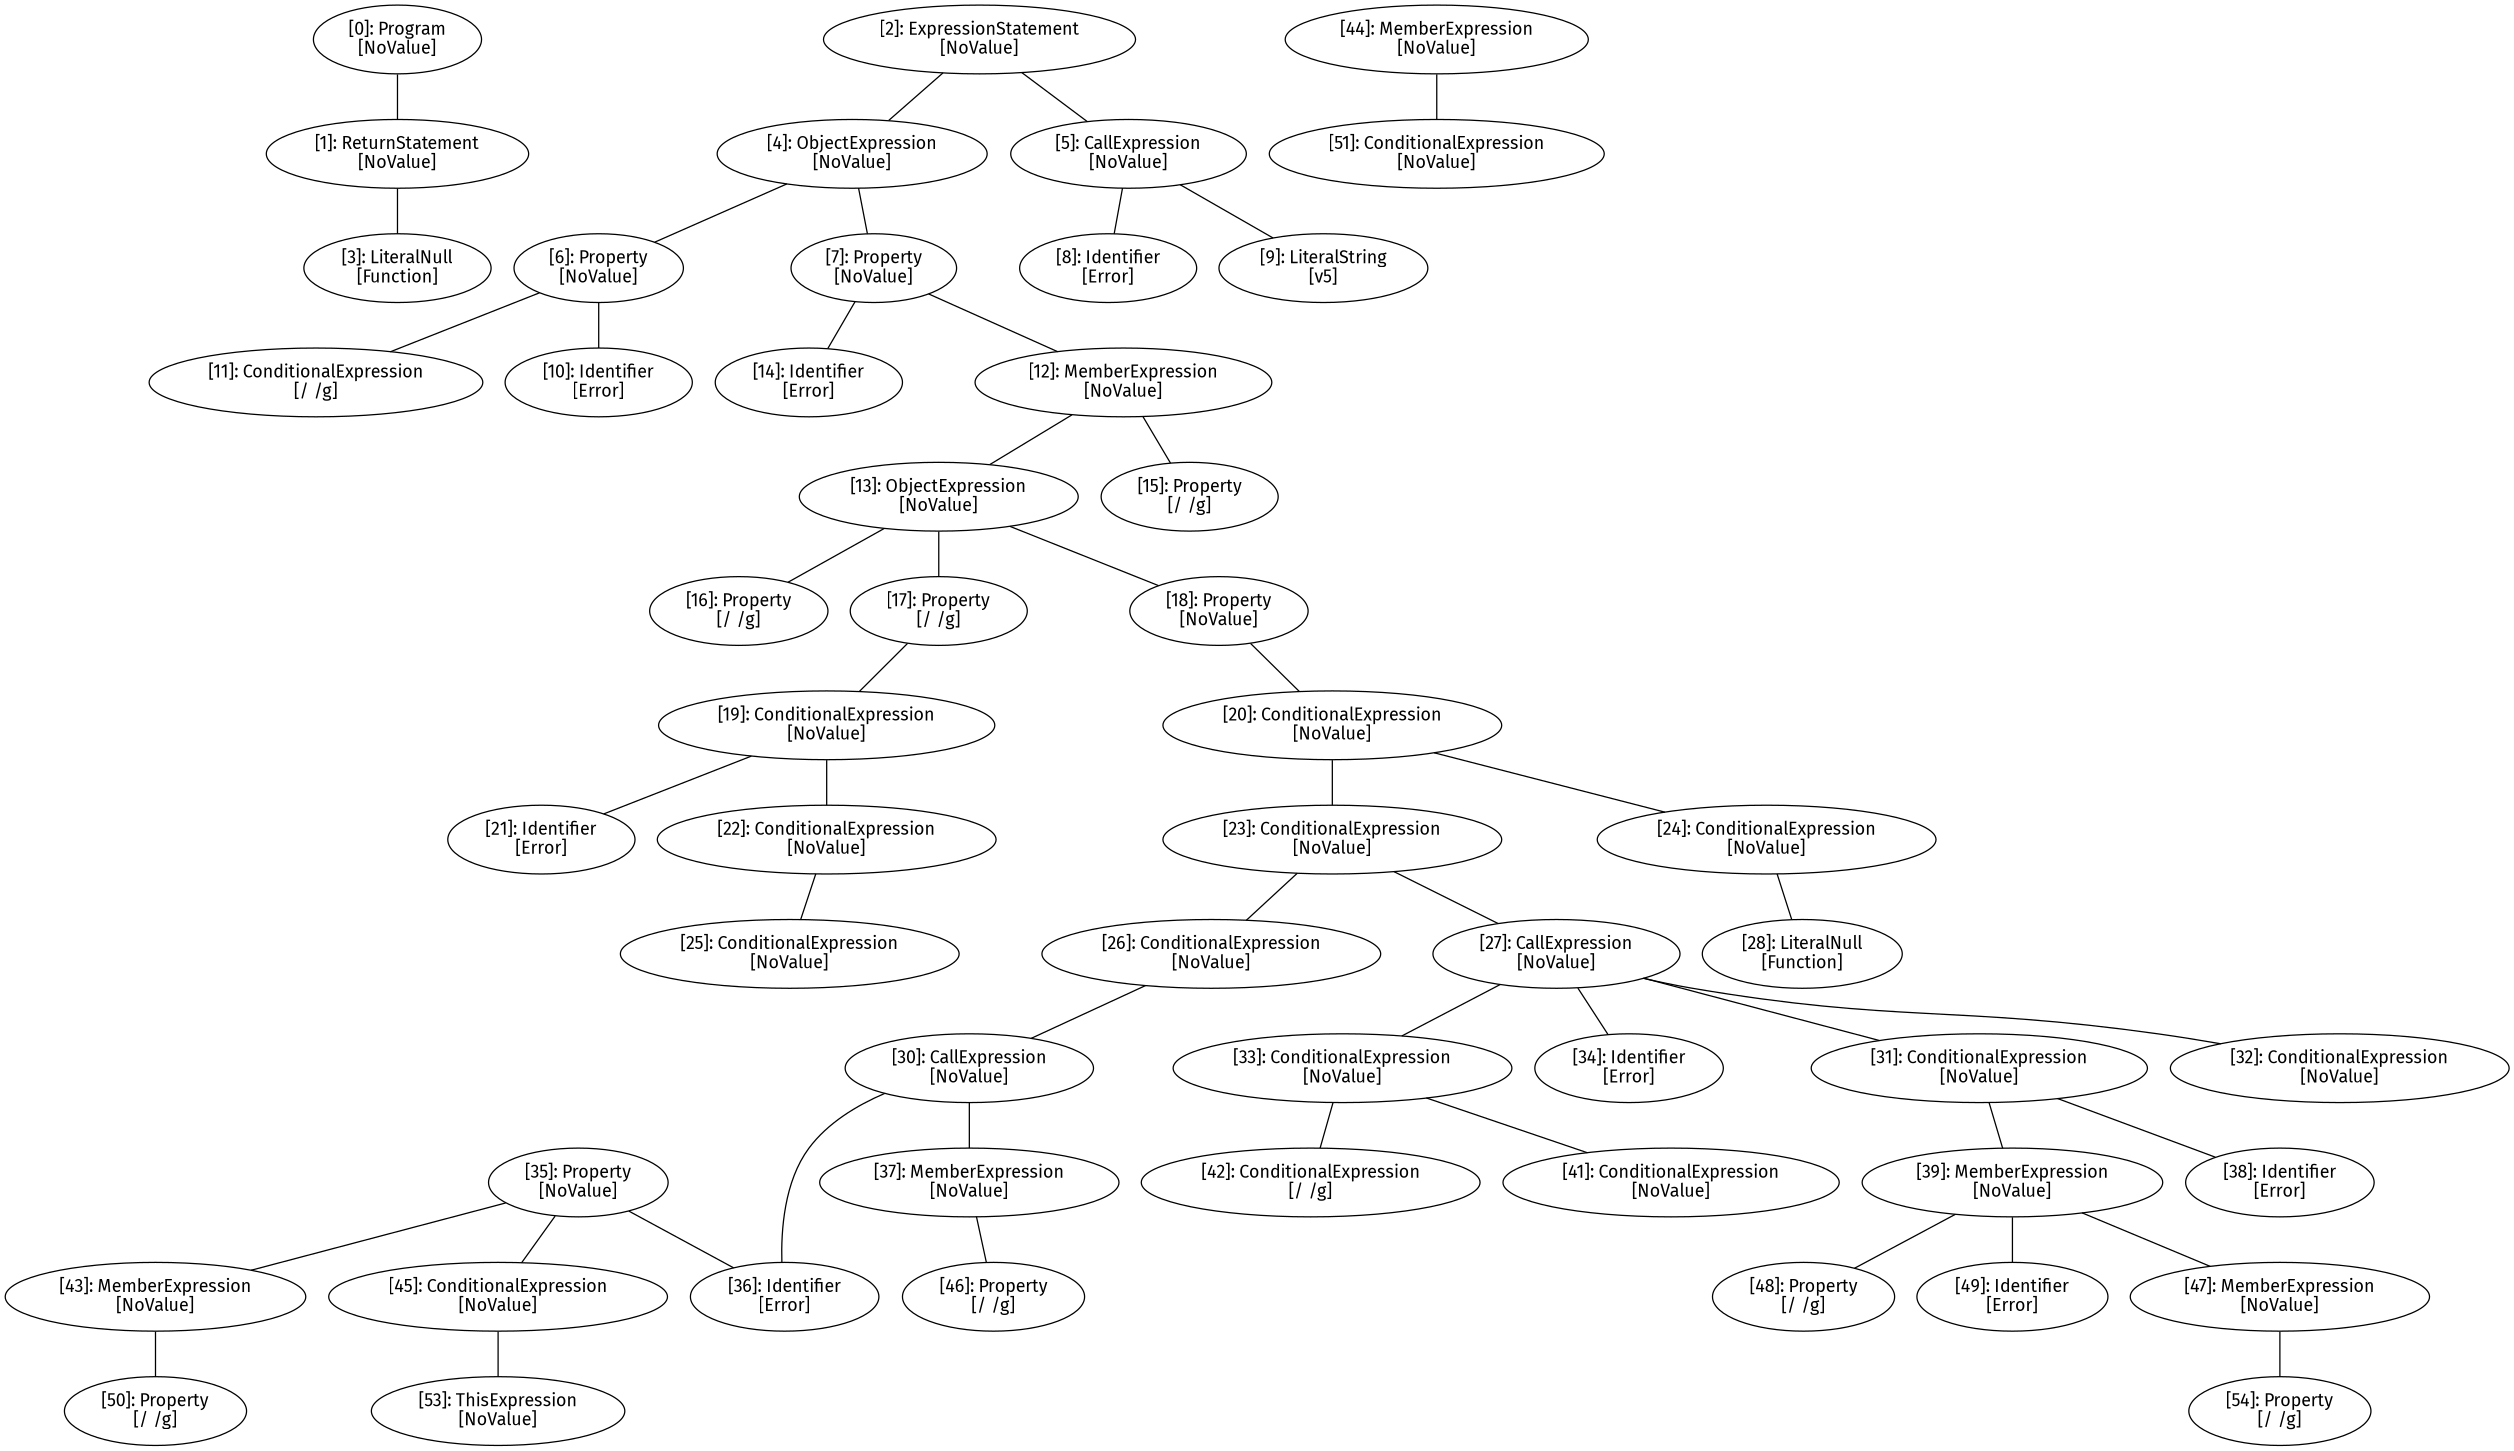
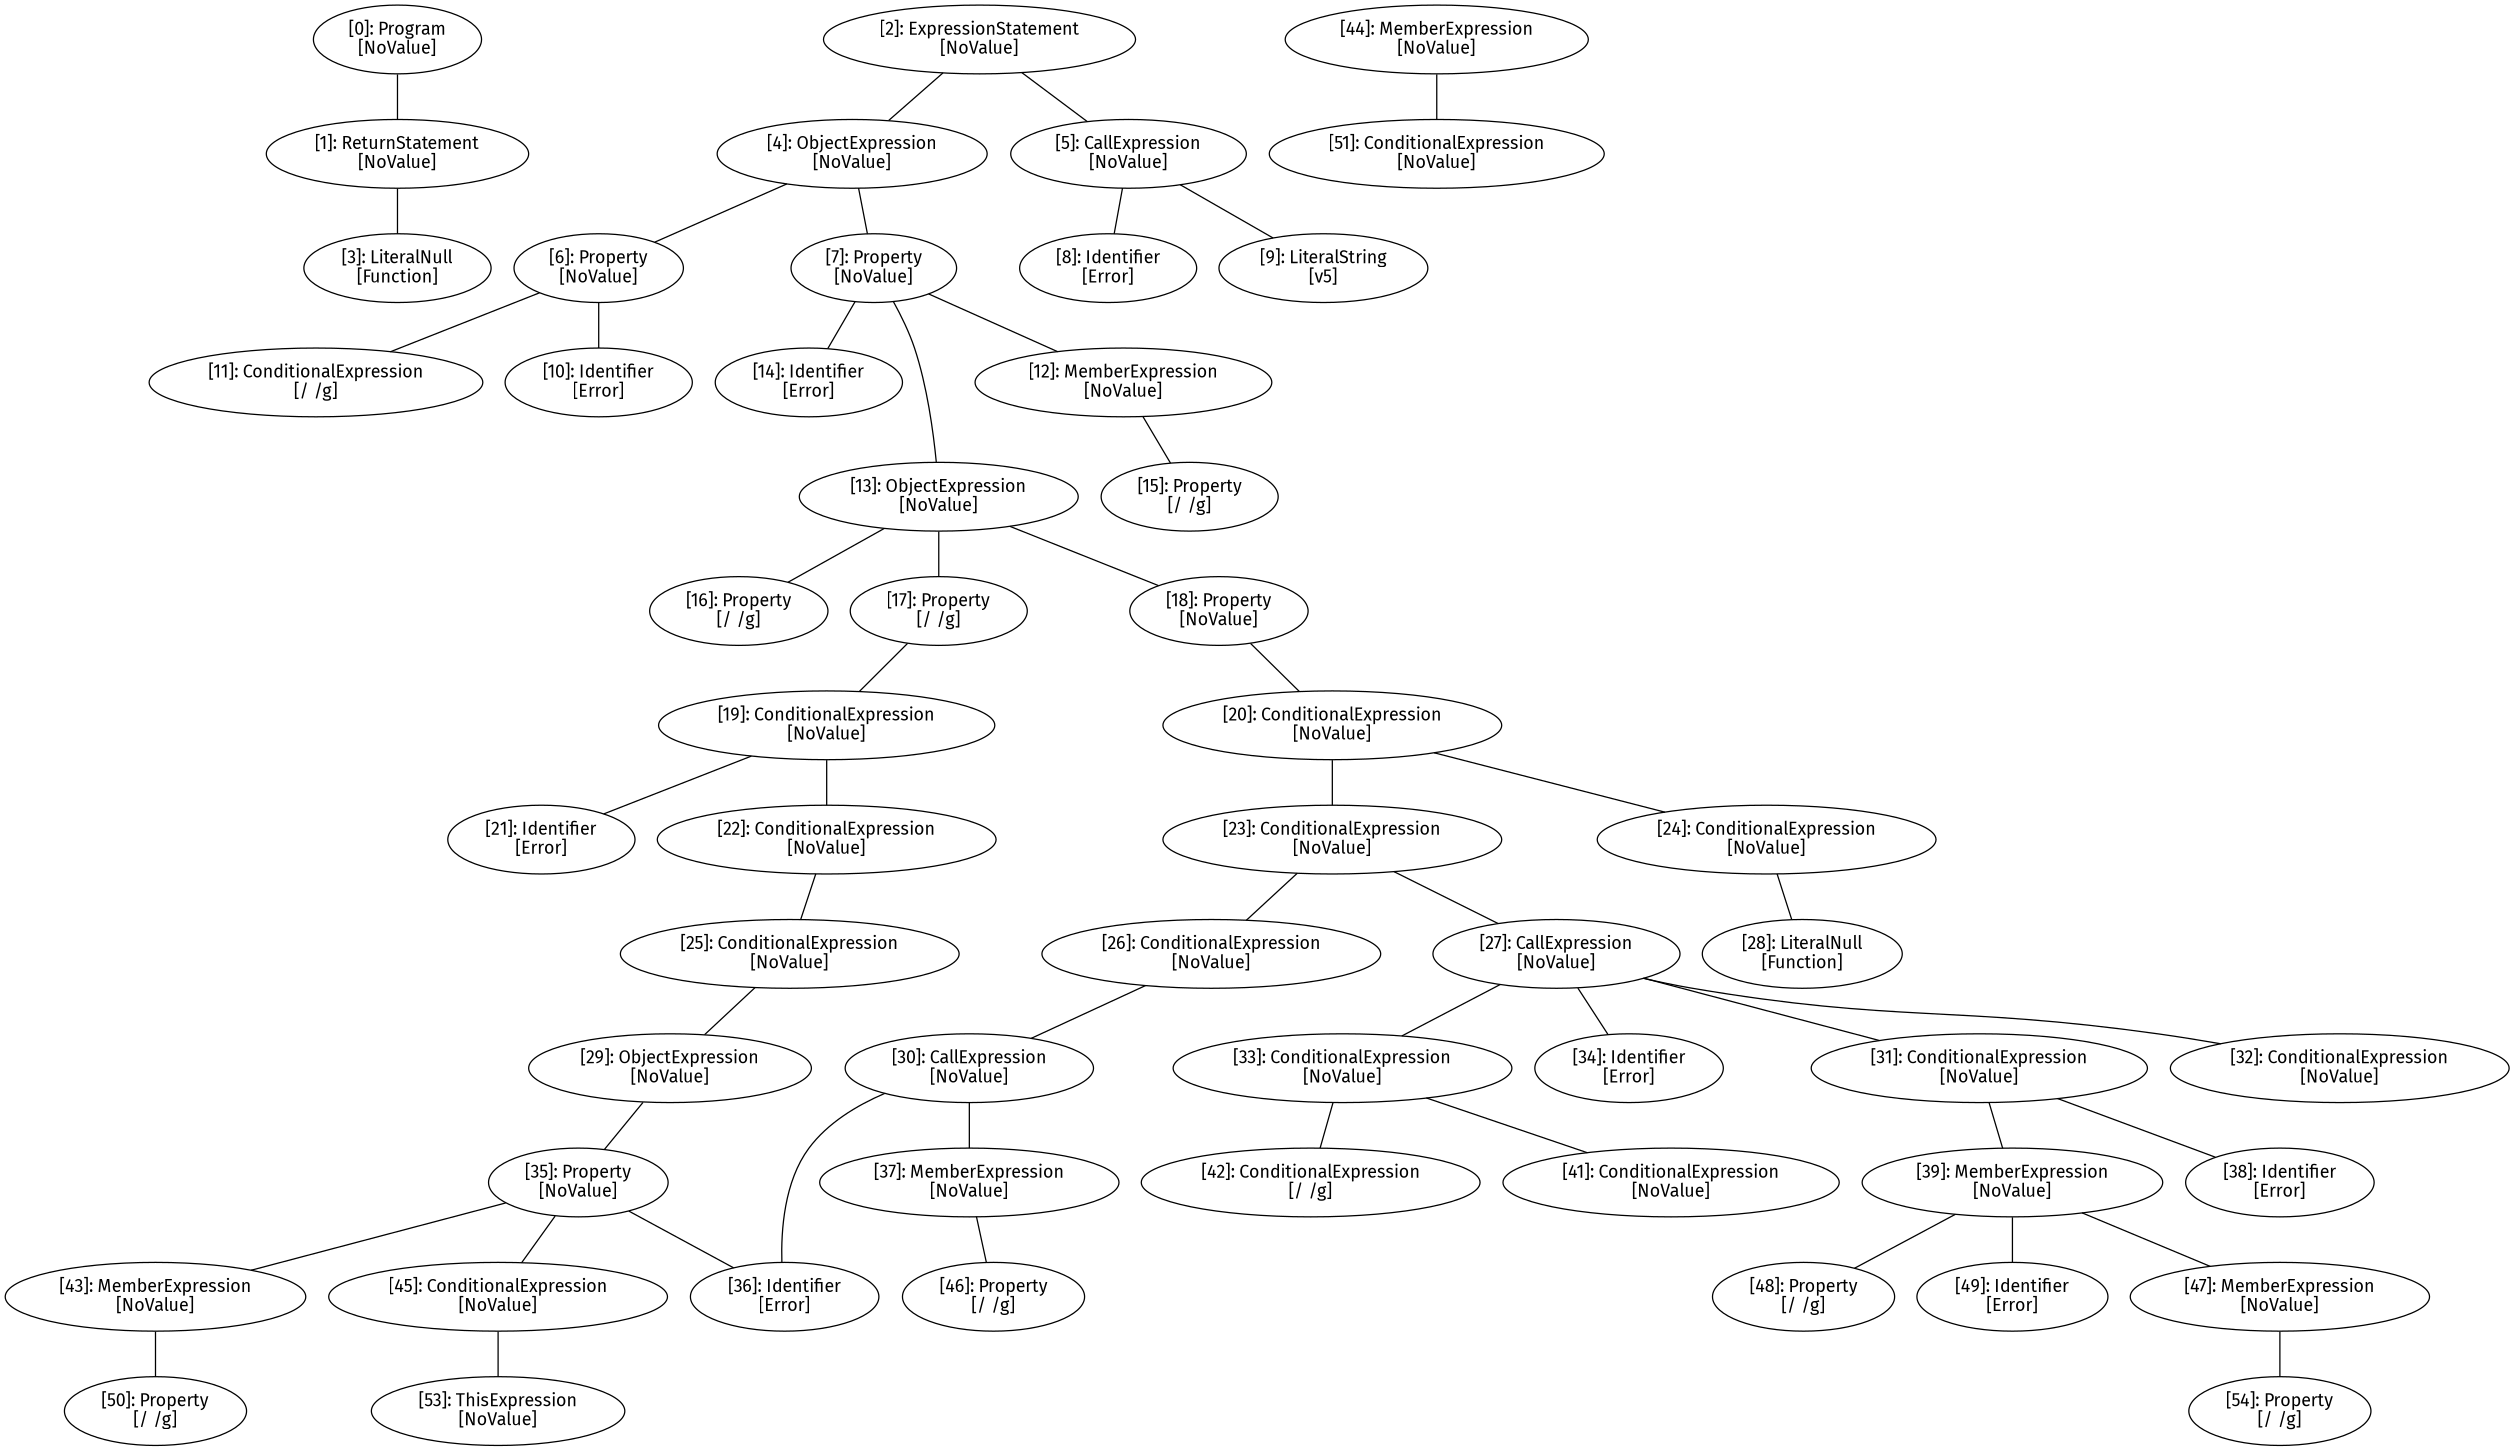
edge "[12]: MemberExpression [NoValue]" -- "[13]: ObjectExpression [NoValue]": now "[7]: Property [NoValue]" -- "[13]: ObjectExpression [NoValue]"
node "[29]: ObjectExpression [NoValue]": added
